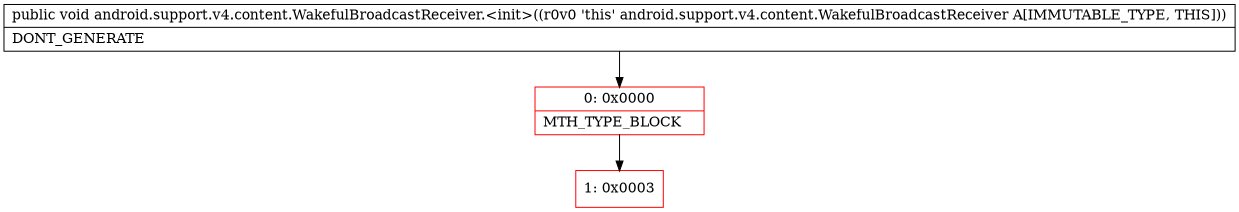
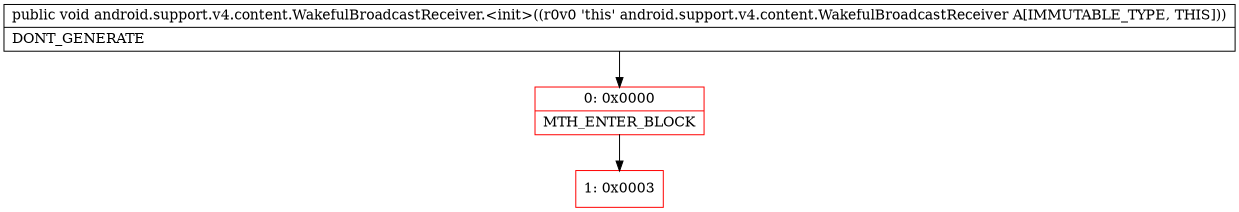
node "0: 0x0000": text "MTH_TYPE_BLOCK" -> "MTH_ENTER_BLOCK"
